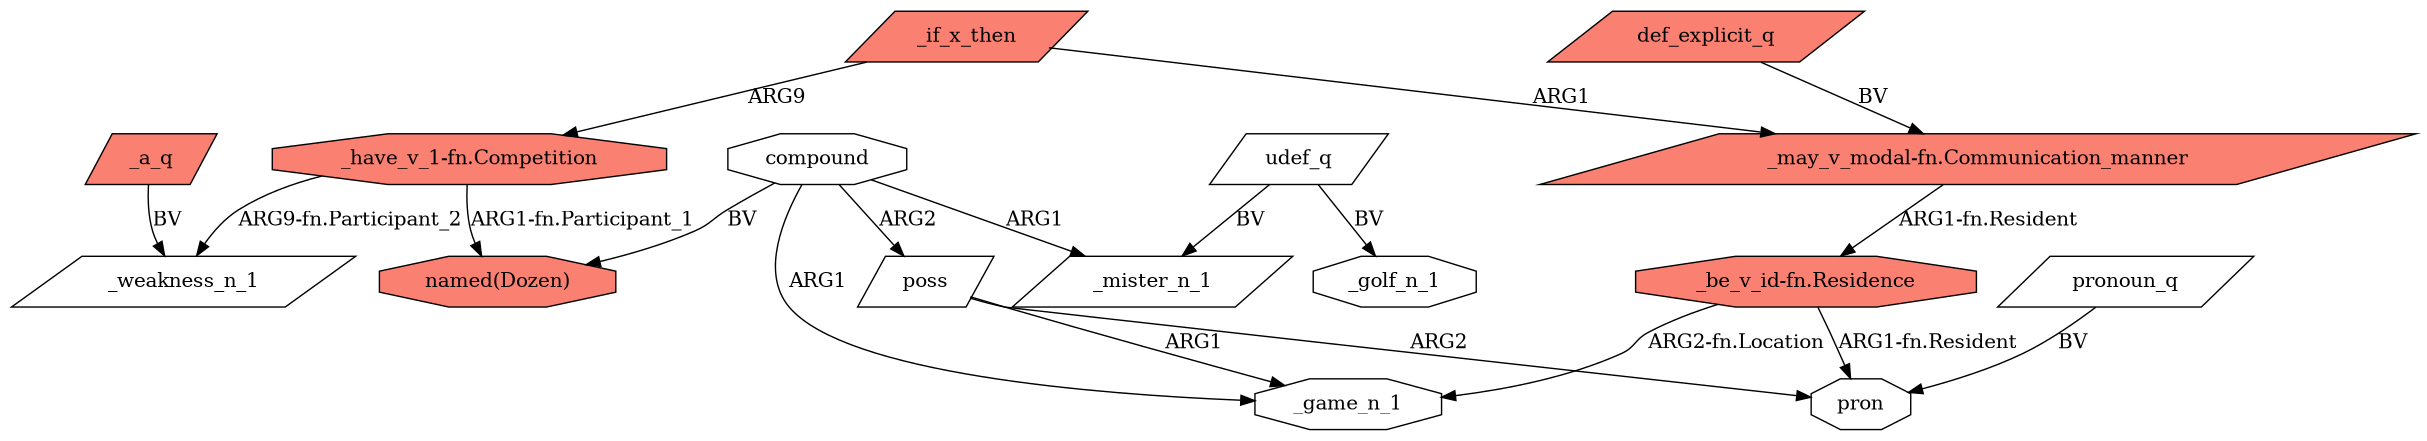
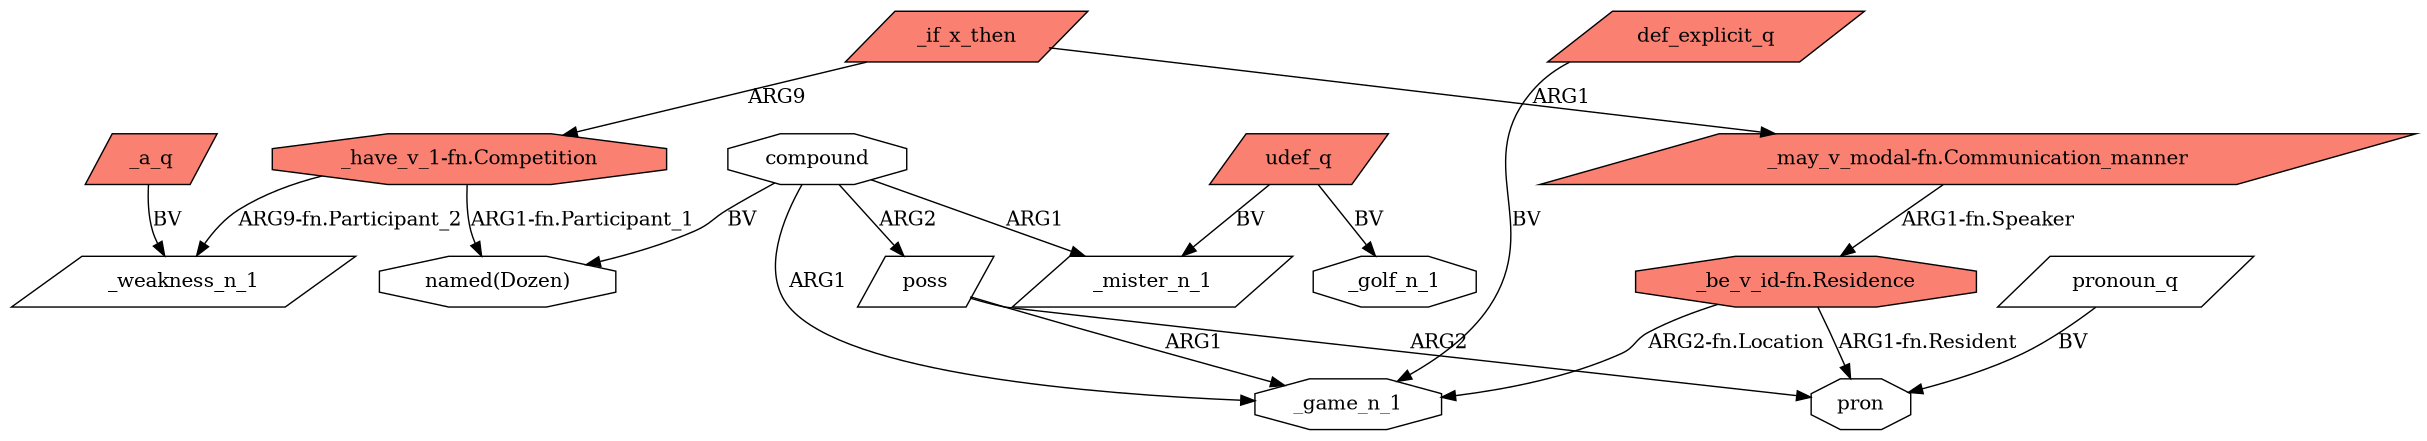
edge "def_explicit_q" -> "_may_v_modal-fn.Communication_manner": now "def_explicit_q" -> "_game_n_1"
node "udef_q": fillcolor white -> salmon
edge "_may_v_modal-fn.Communication_manner" -> "_be_v_id-fn.Residence": label "ARG1-fn.Resident" -> "ARG1-fn.Speaker"
node "named(Dozen)": fillcolor salmon -> white
